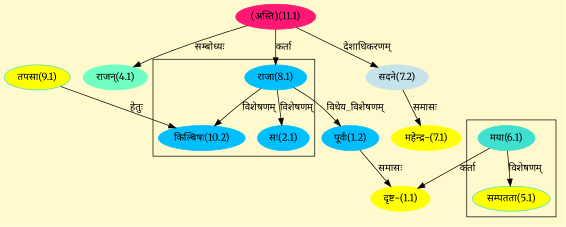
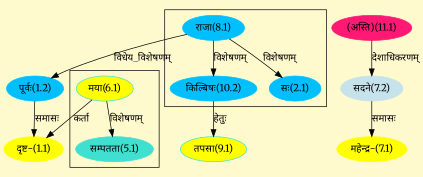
edge "(अस्ति)(11.1)" -> "राजा(8.1)": removed, label "कर्ता"
node "राजन्(4.1)": removed
edge "तपसा(9.1)" -> "किल्बिषः(10.2)": reversed
node "मया(6.1)": fillcolor #40e0d0 -> #ffff00
node "सम्पतता(5.1)": fillcolor #ffff00 -> #40e0d0
